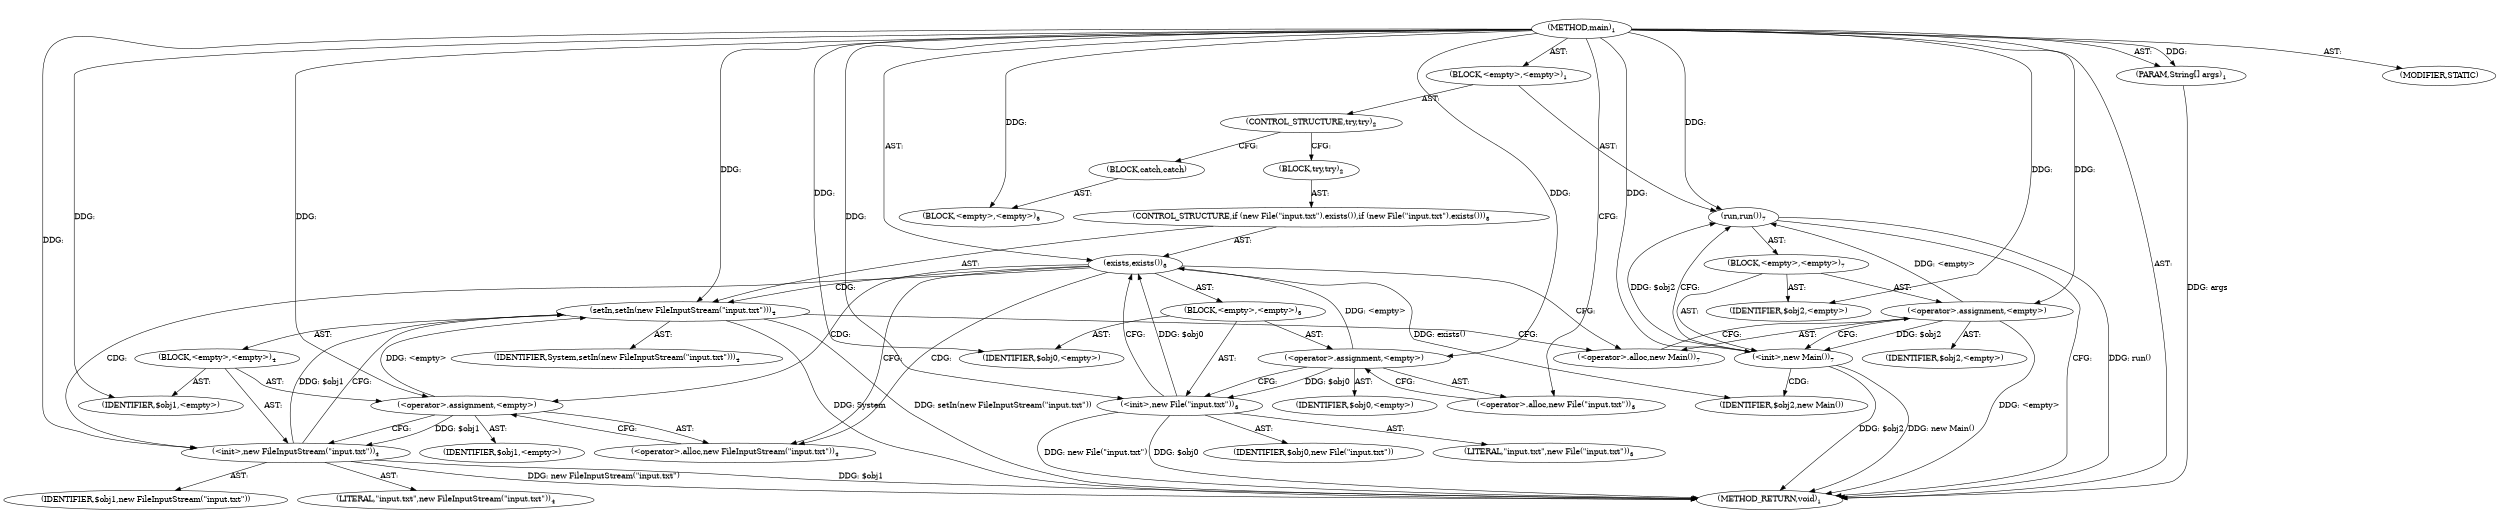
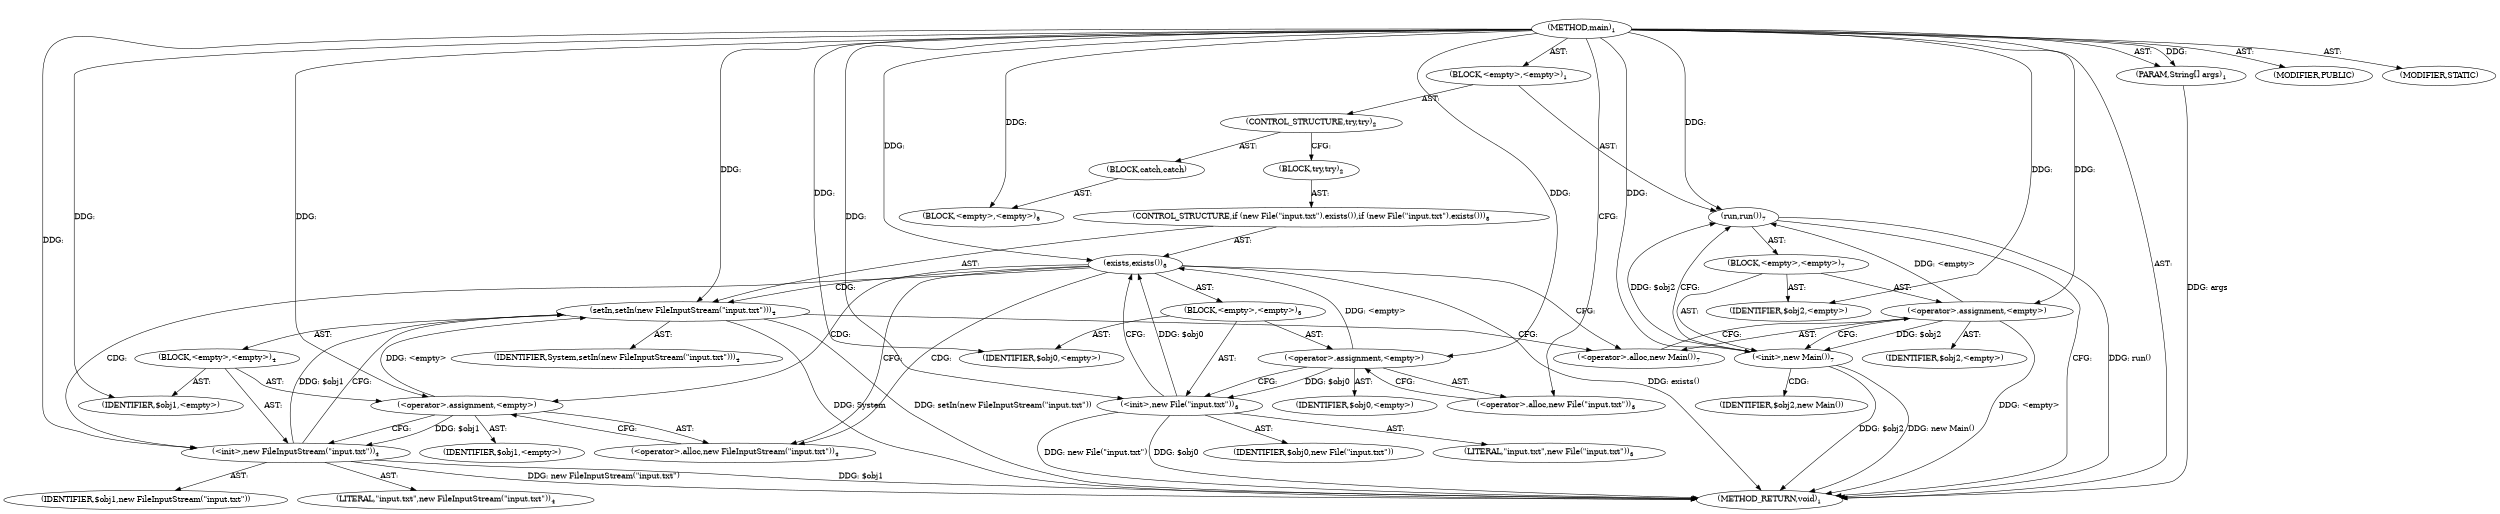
node "(MODIFIER,PUBLIC)": added
edge "(METHOD,main)" -> "(exists,exists())": label "AST: " -> "DDG: "
edge "(CONTROL_STRUCTURE,try,try)" -> "(BLOCK,catch,catch)": label "CFG: " -> "AST: "
edge "(exists,exists())" -> "(IDENTIFIER,$obj2,new Main())": now "(exists,exists())" -> "(METHOD_RETURN,void)"
